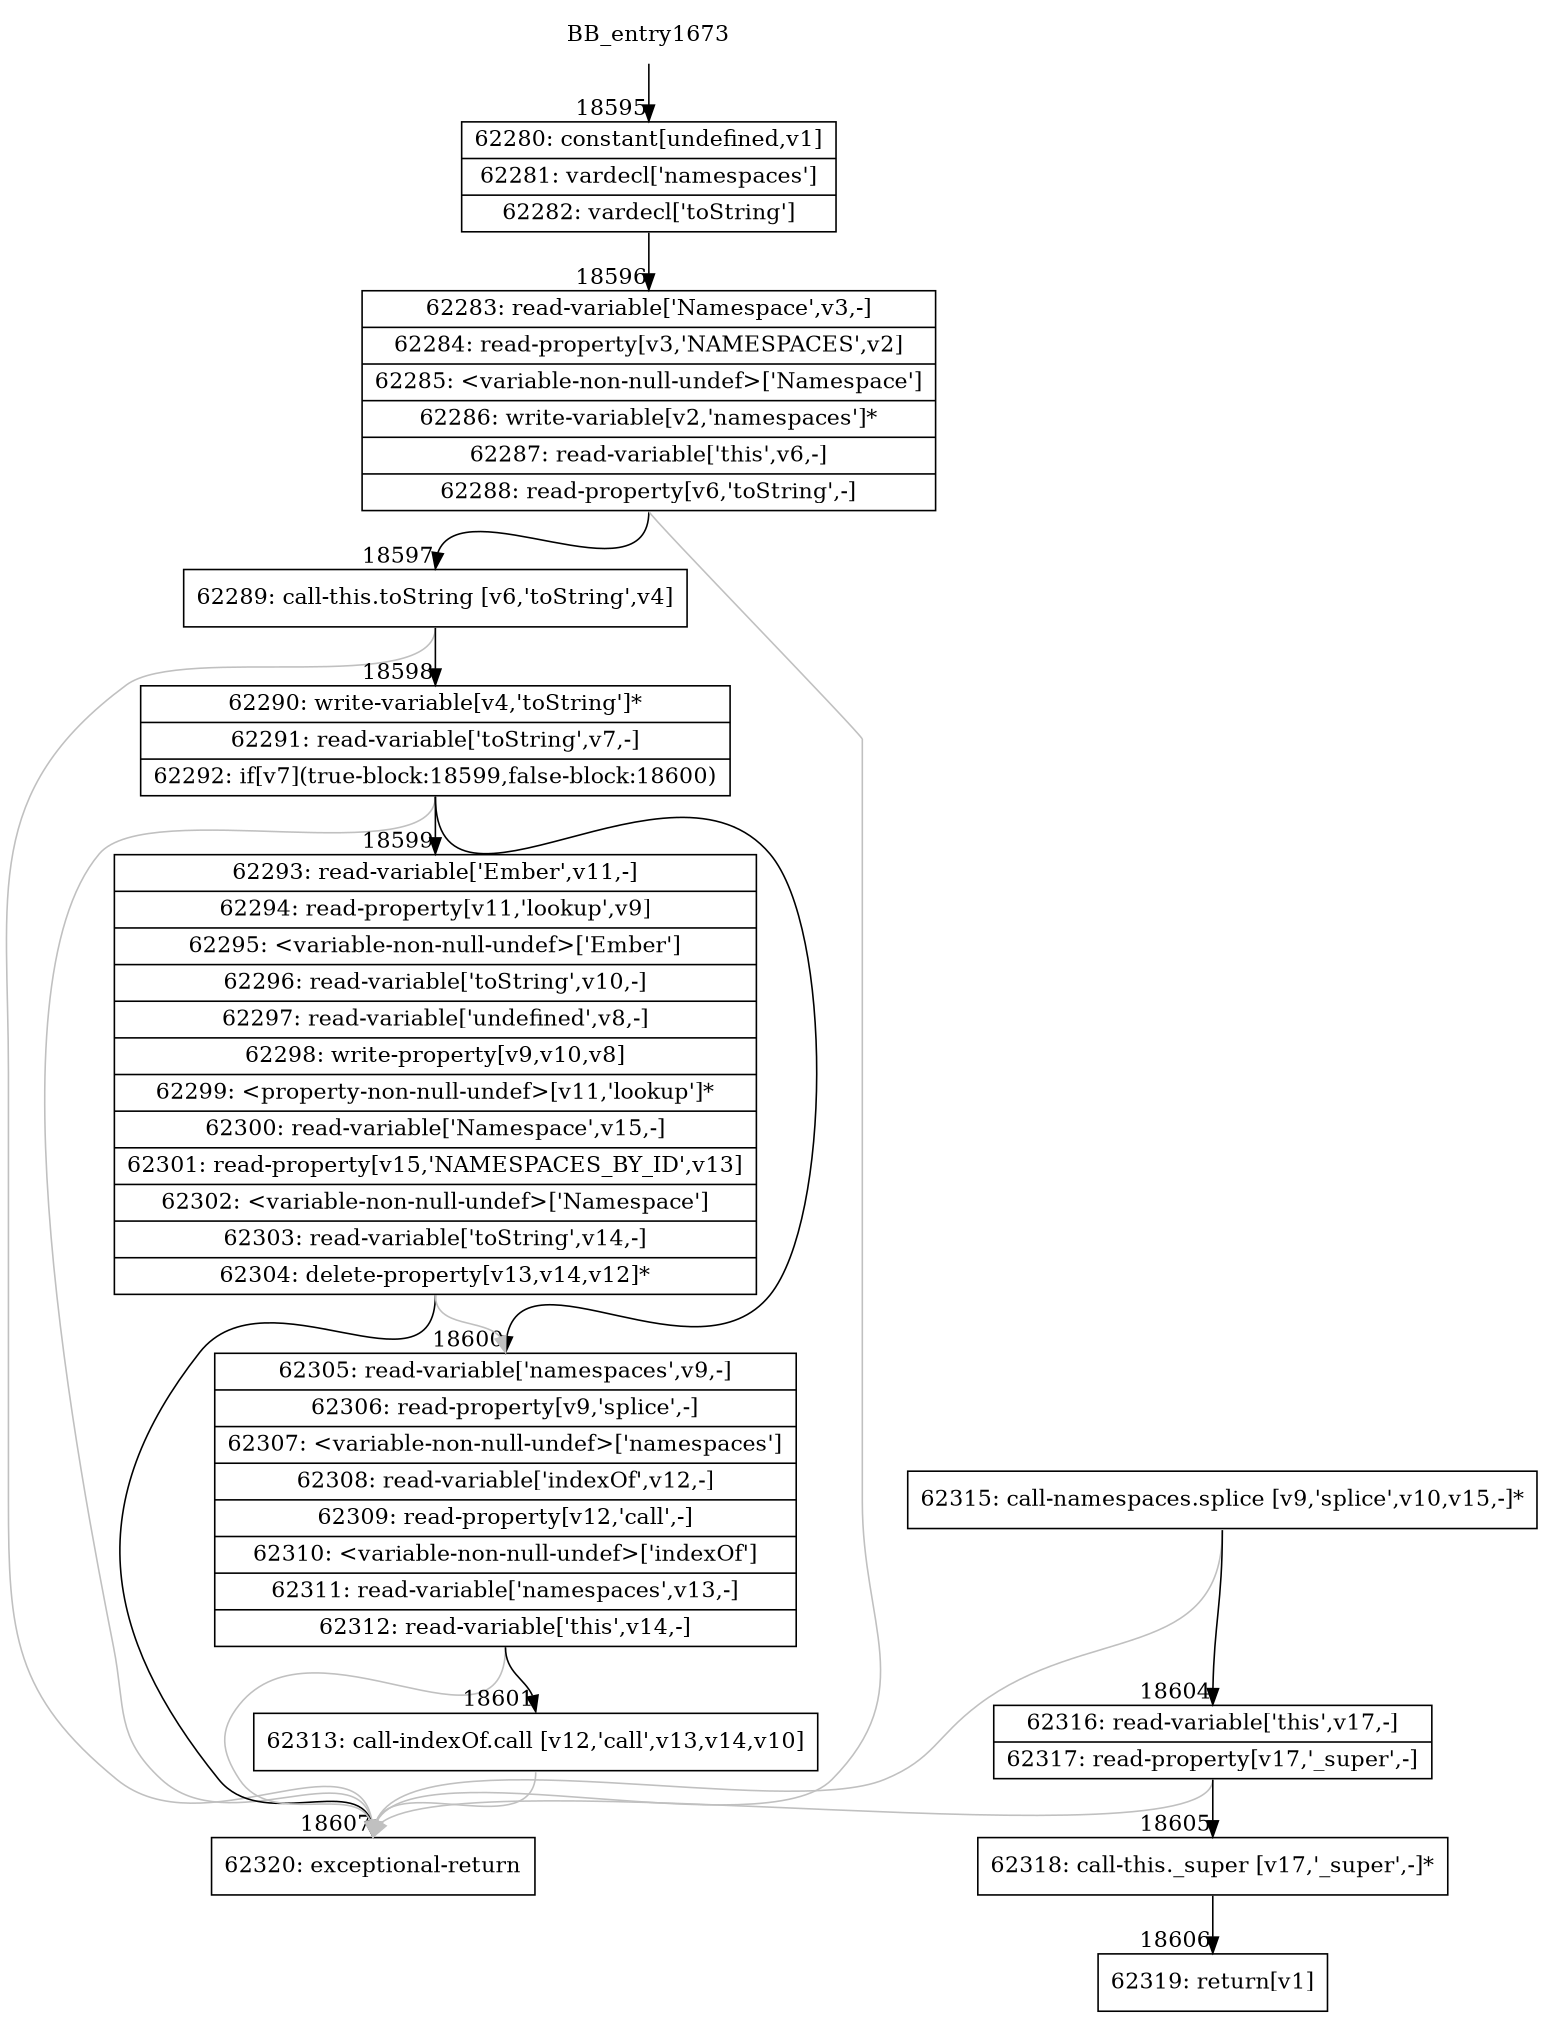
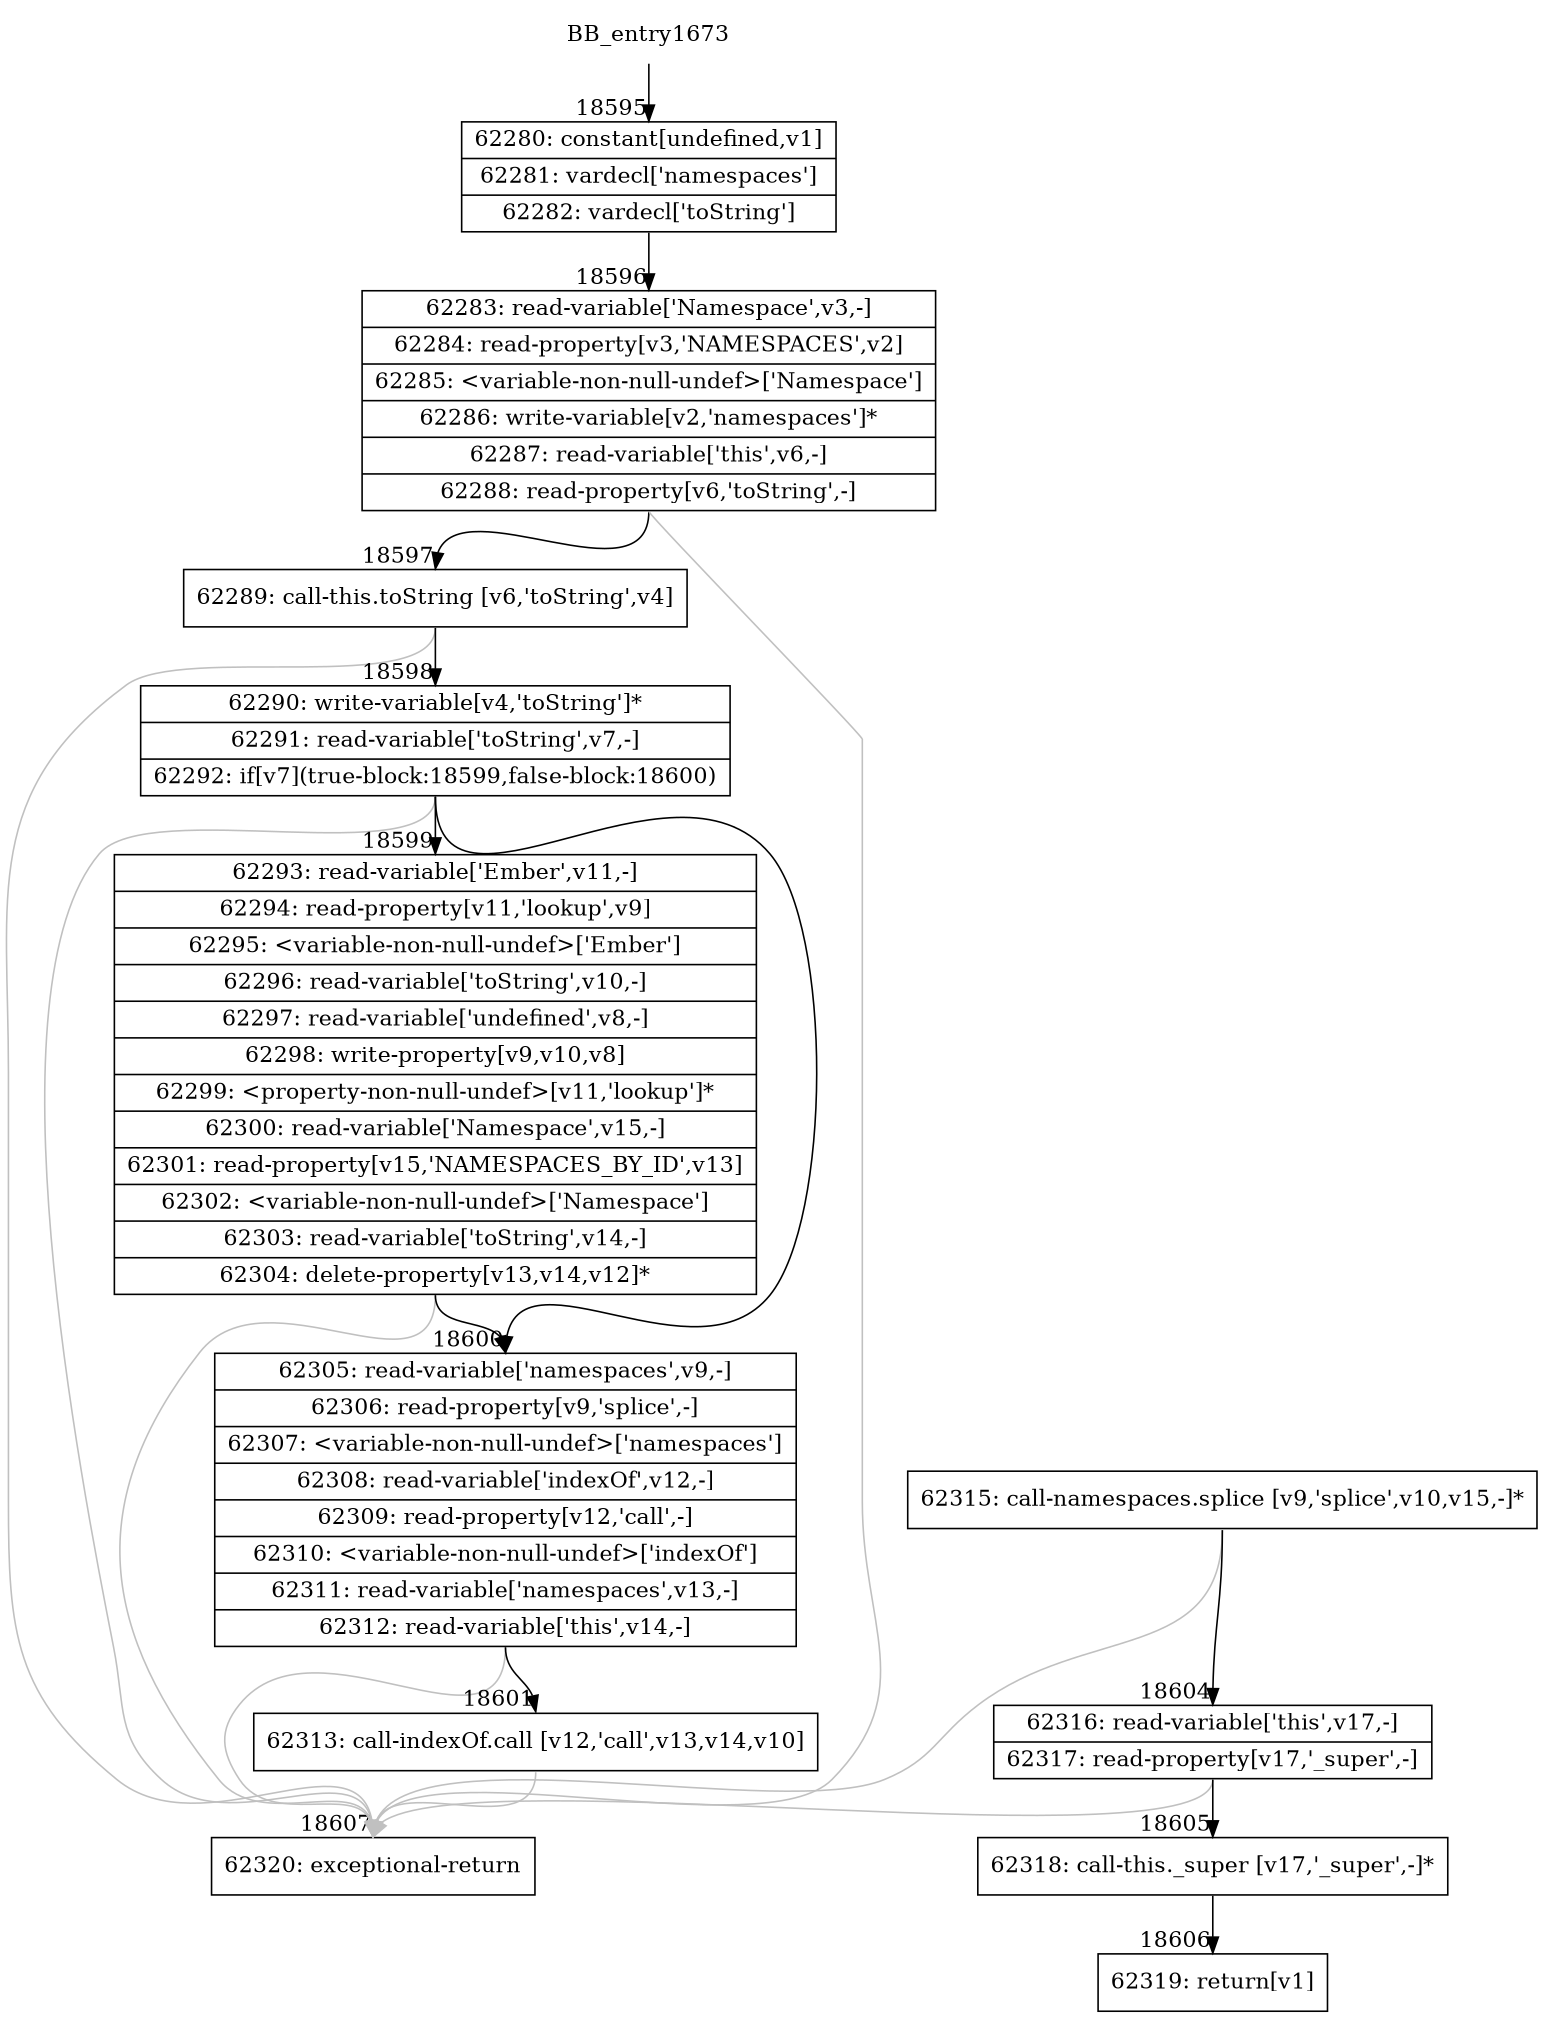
edge "62293: read-variable['Ember',v11,-]" -> "62305: read-variable['namespaces',v9,-]": color gray -> black
edge "62293: read-variable['Ember',v11,-]" -> "62320: exceptional-return": color black -> gray
